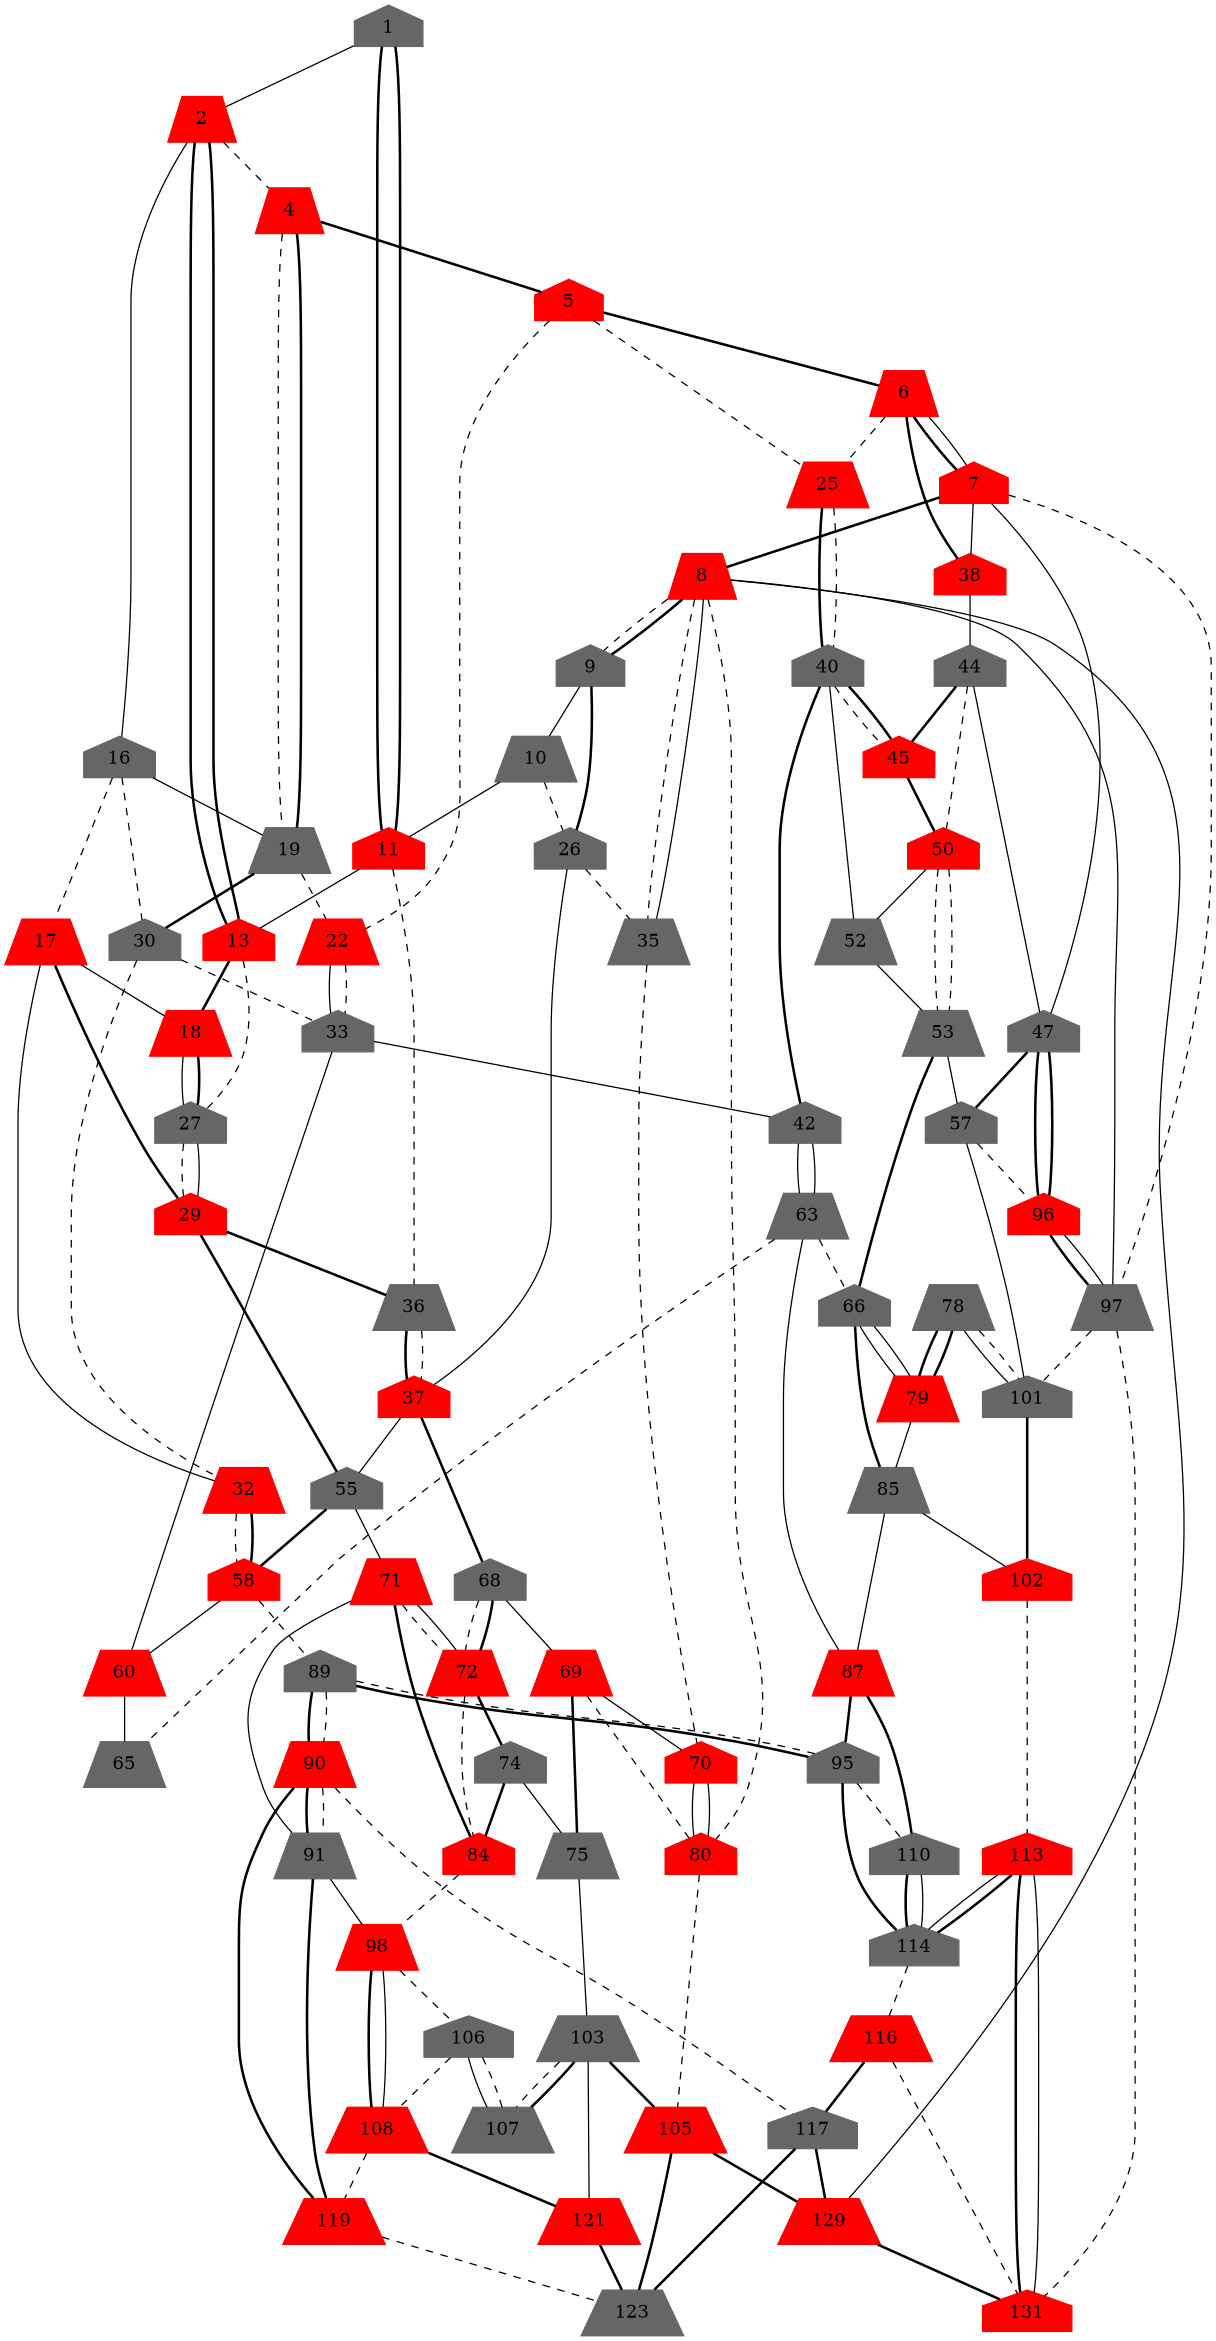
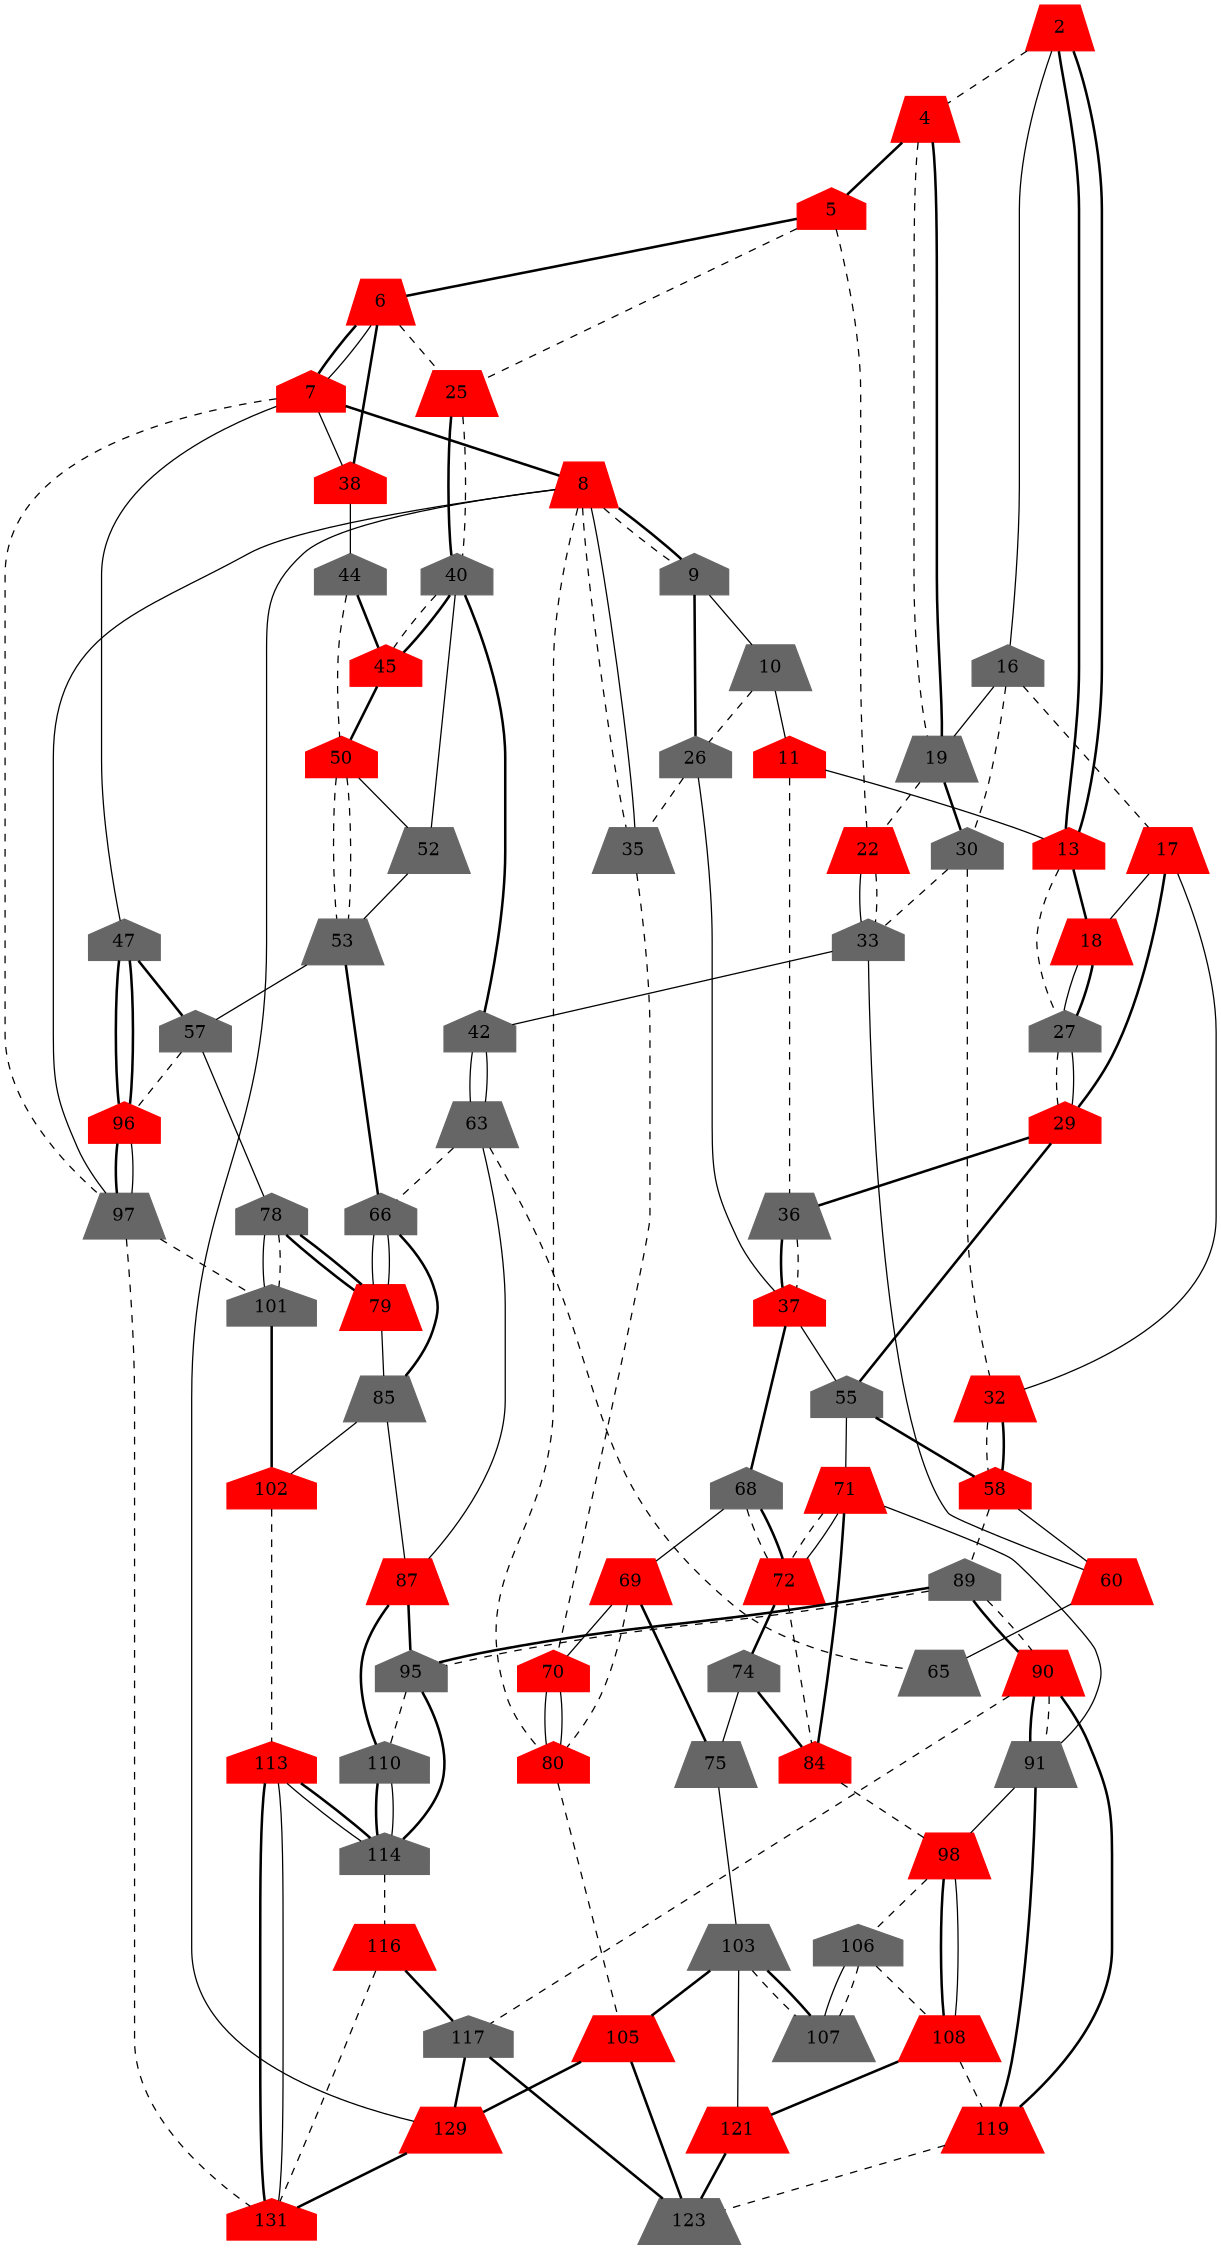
node "1": removed
edge "44" -- "47": removed
edge "57" -- "101": now "57" -- "78"
node "78": shape trapezium -> house
